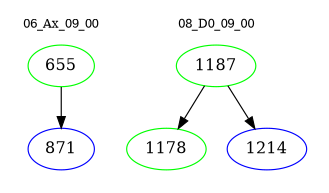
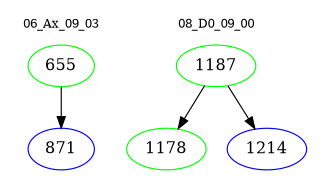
cluster "06_Ax_09_00": label "06_Ax_09_00" -> "06_Ax_09_03"
